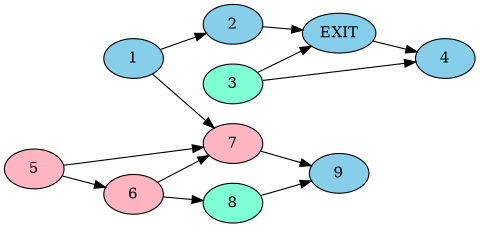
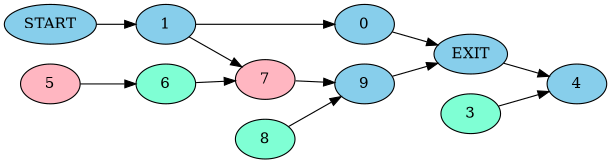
node "START": added
node "2": label "2" -> "0"
edge "3" -> "EXIT": now "9" -> "EXIT"
edge "5" -> "7": removed
node "6": fillcolor lightpink -> aquamarine
edge "6" -> "8": removed
